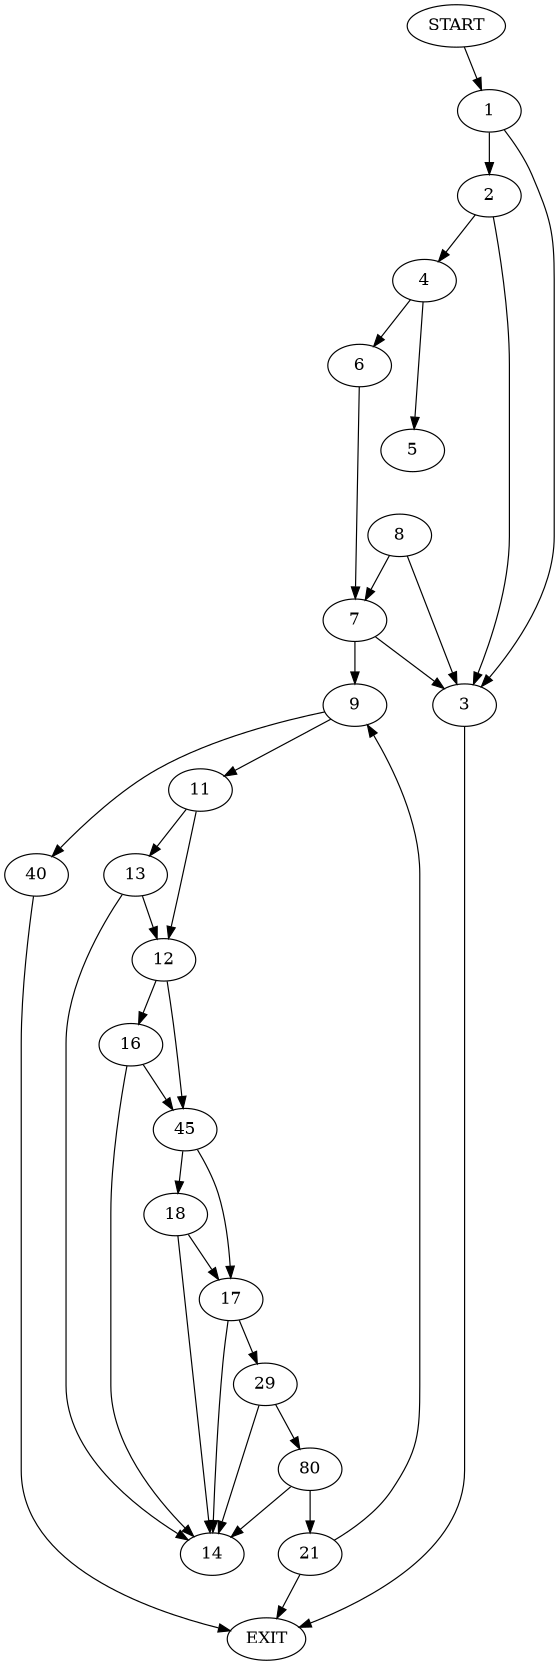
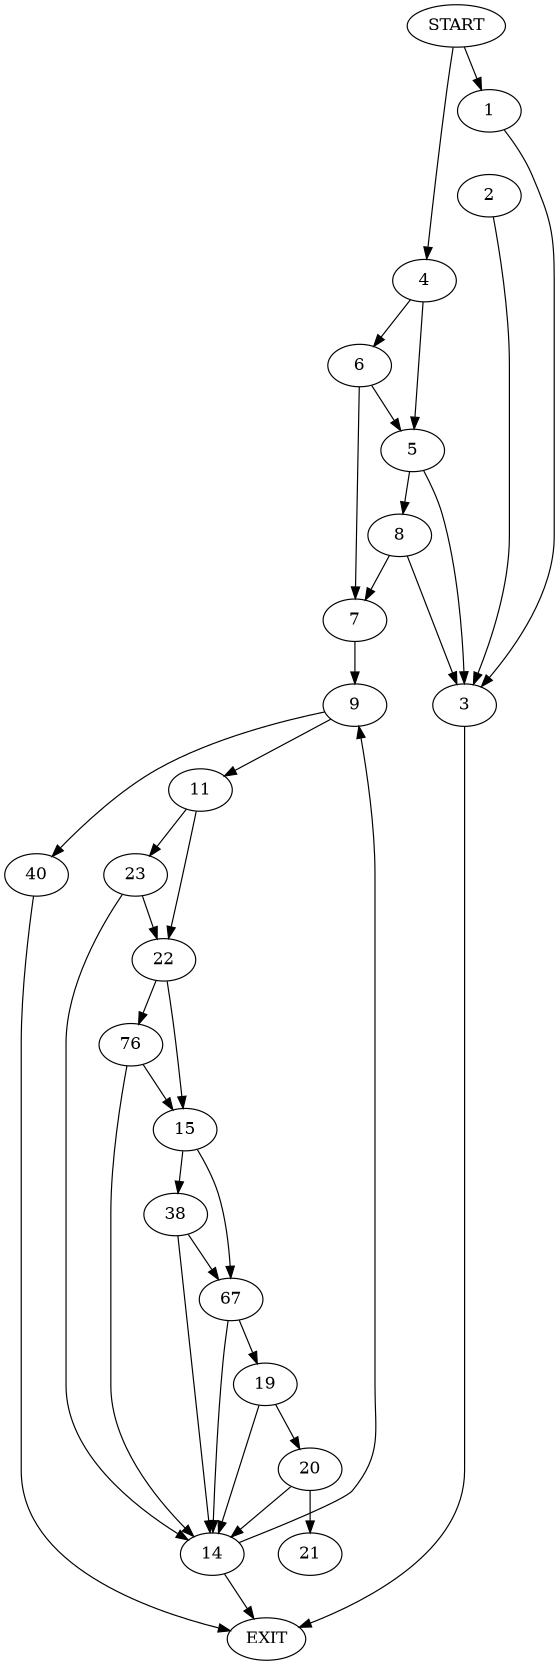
edge "1" -> "2": removed
edge "2" -> "4": now "START" -> "4"
edge "6" -> "5": added
edge "5" -> "8": added
edge "7" -> "3": now "5" -> "3"
node "13": label "13" -> "23"
node "12": label "12" -> "22"
node "16": label "16" -> "76"
node "45": label "45" -> "15"
edge "21" -> "9": now "14" -> "9"
node "18": label "18" -> "38"
node "17": label "17" -> "67"
node "29": label "29" -> "19"
node "80": label "80" -> "20"
edge "21" -> "EXIT": now "14" -> "EXIT"
